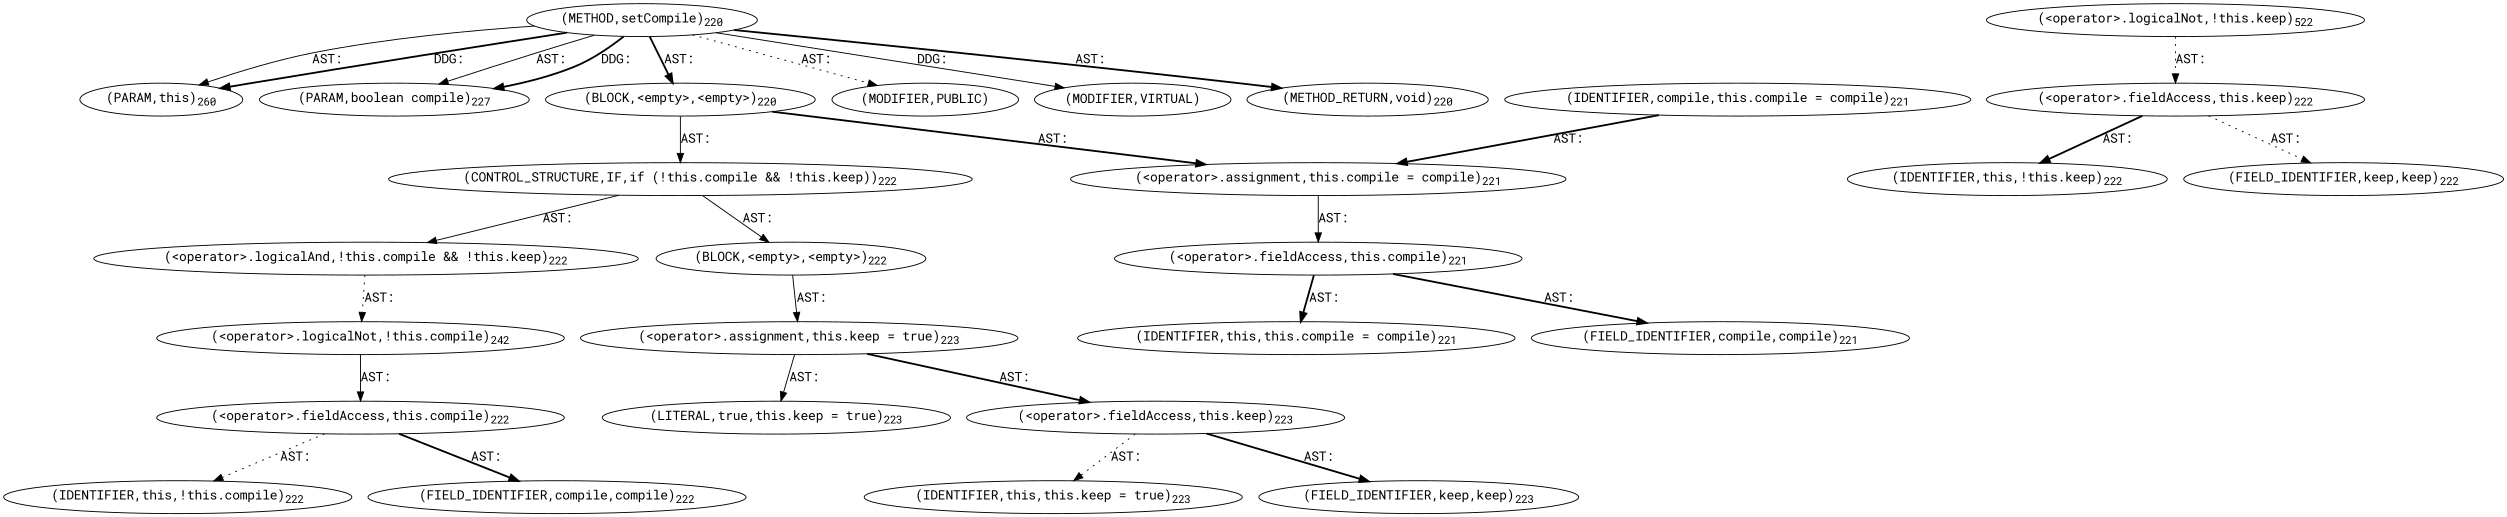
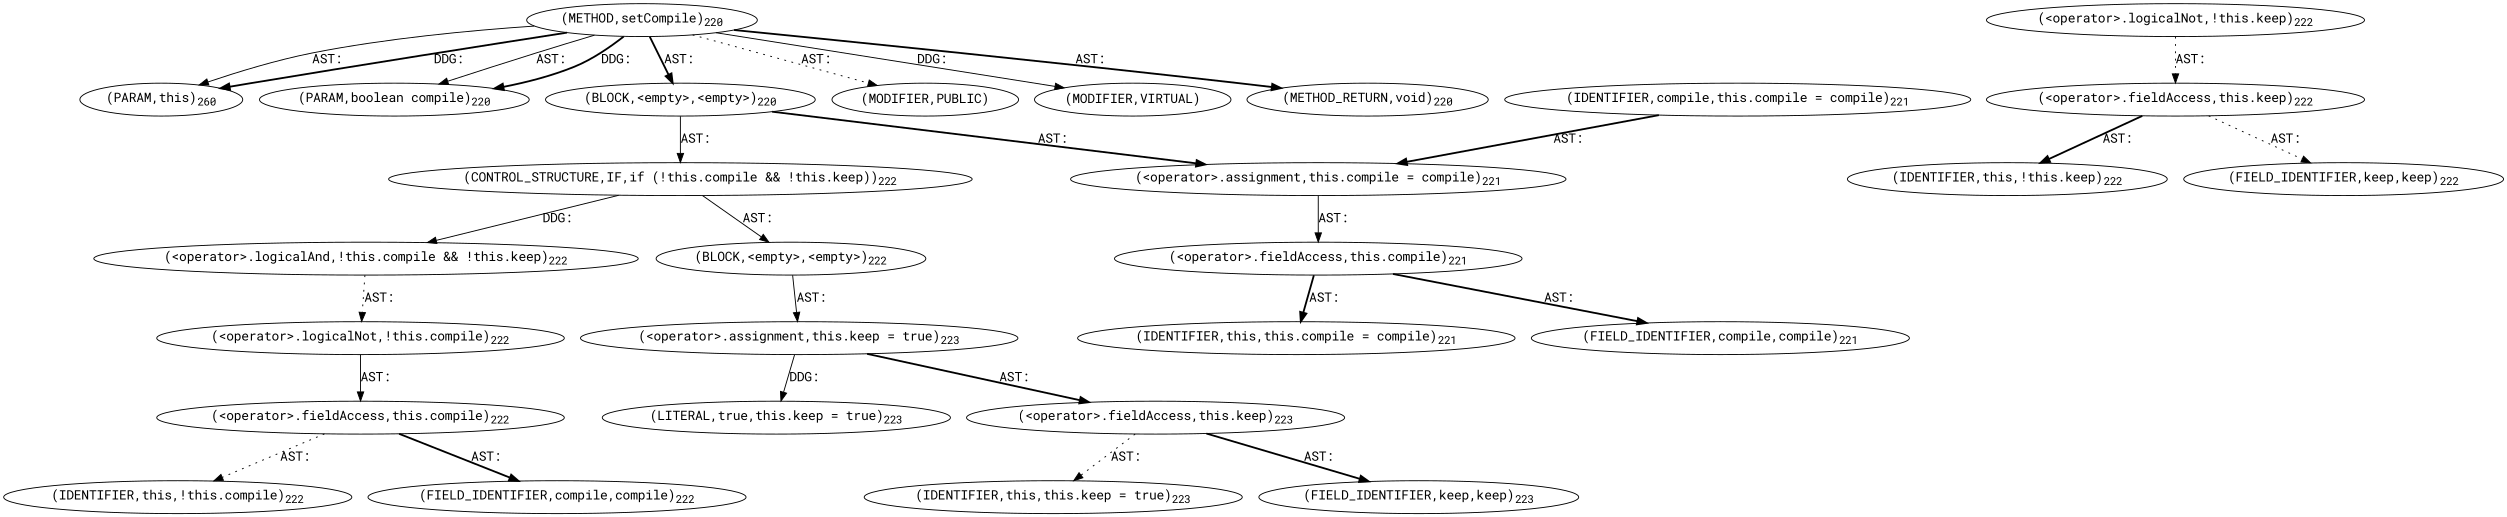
node "(<operator>.logicalNot,!this.keep)": text "522" -> "222"
node "(PARAM,boolean compile)": text "227" -> "220"
edge "(CONTROL_STRUCTURE,IF,if (!this.compile && !this.keep))" -> "(<operator>.logicalAnd,!this.compile && !this.keep)": label "AST: " -> "DDG: "
node "(<operator>.logicalNot,!this.compile)": text "242" -> "222"
edge "(<operator>.assignment,this.keep = true)" -> "(LITERAL,true,this.keep = true)": label "AST: " -> "DDG: "
